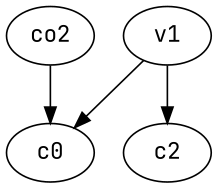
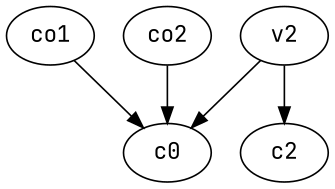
node "co1": added
node "v1": label "v1" -> "v2"
